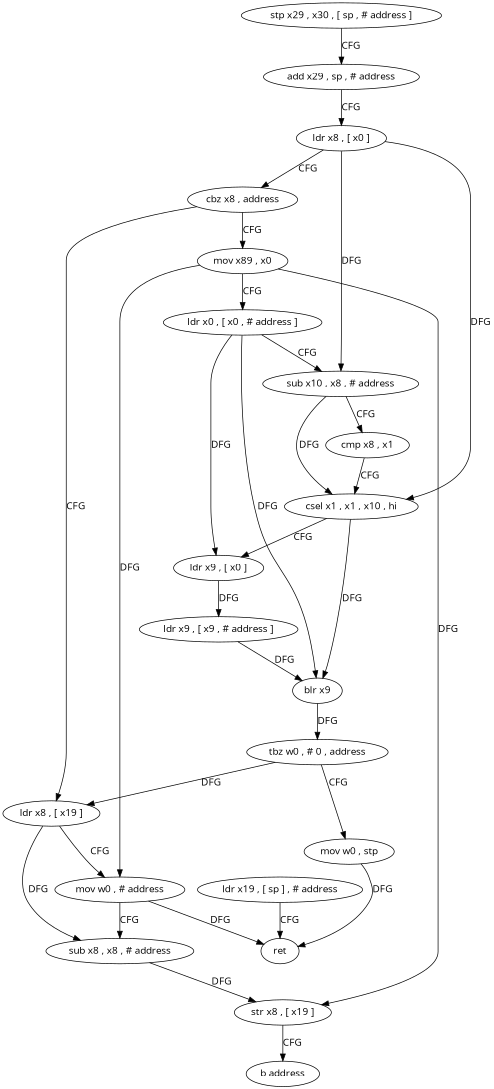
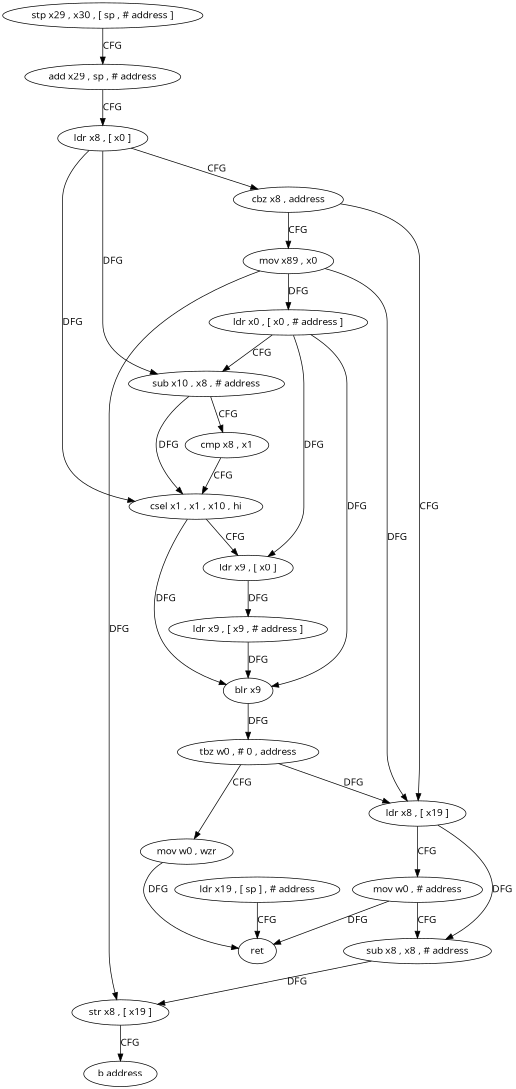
edge "mov x89 , x0" -> "ldr x0 , [ x0 , # address ]": label "CFG" -> "DFG"
edge "mov x89 , x0" -> "mov w0 , # address": now "mov x89 , x0" -> "ldr x8 , [ x19 ]"
node "mov w0 , stp": label "mov w0 , stp" -> "mov w0 , wzr"
